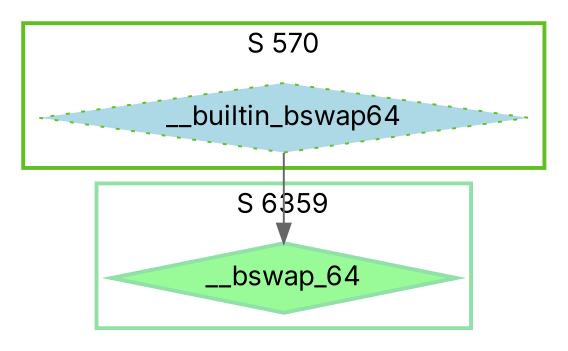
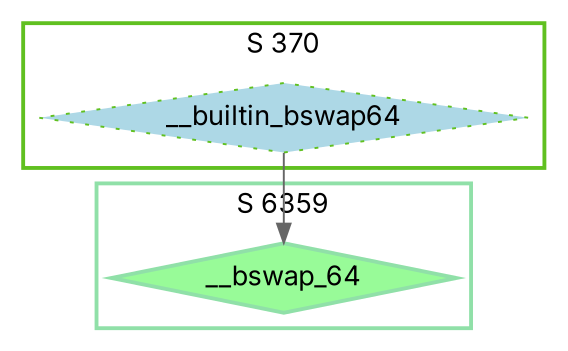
cluster "S 570": label "S 570" -> "S 370"
